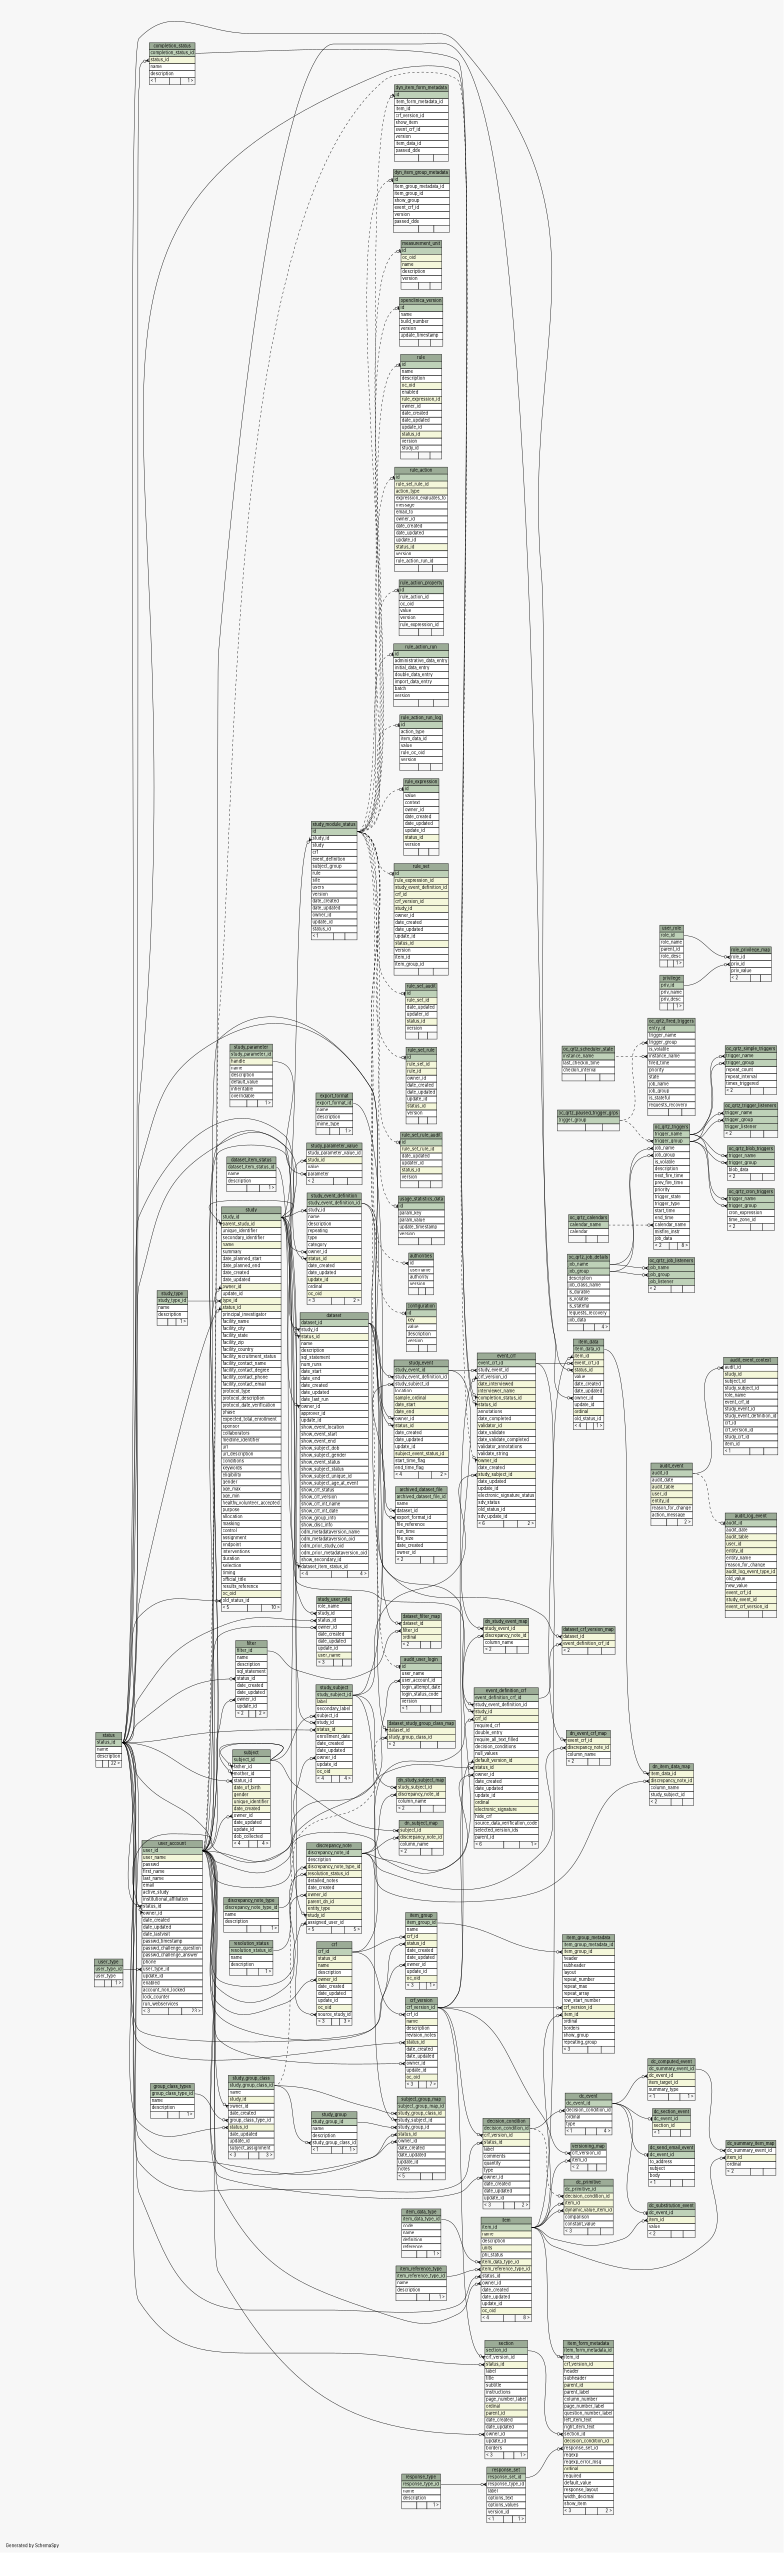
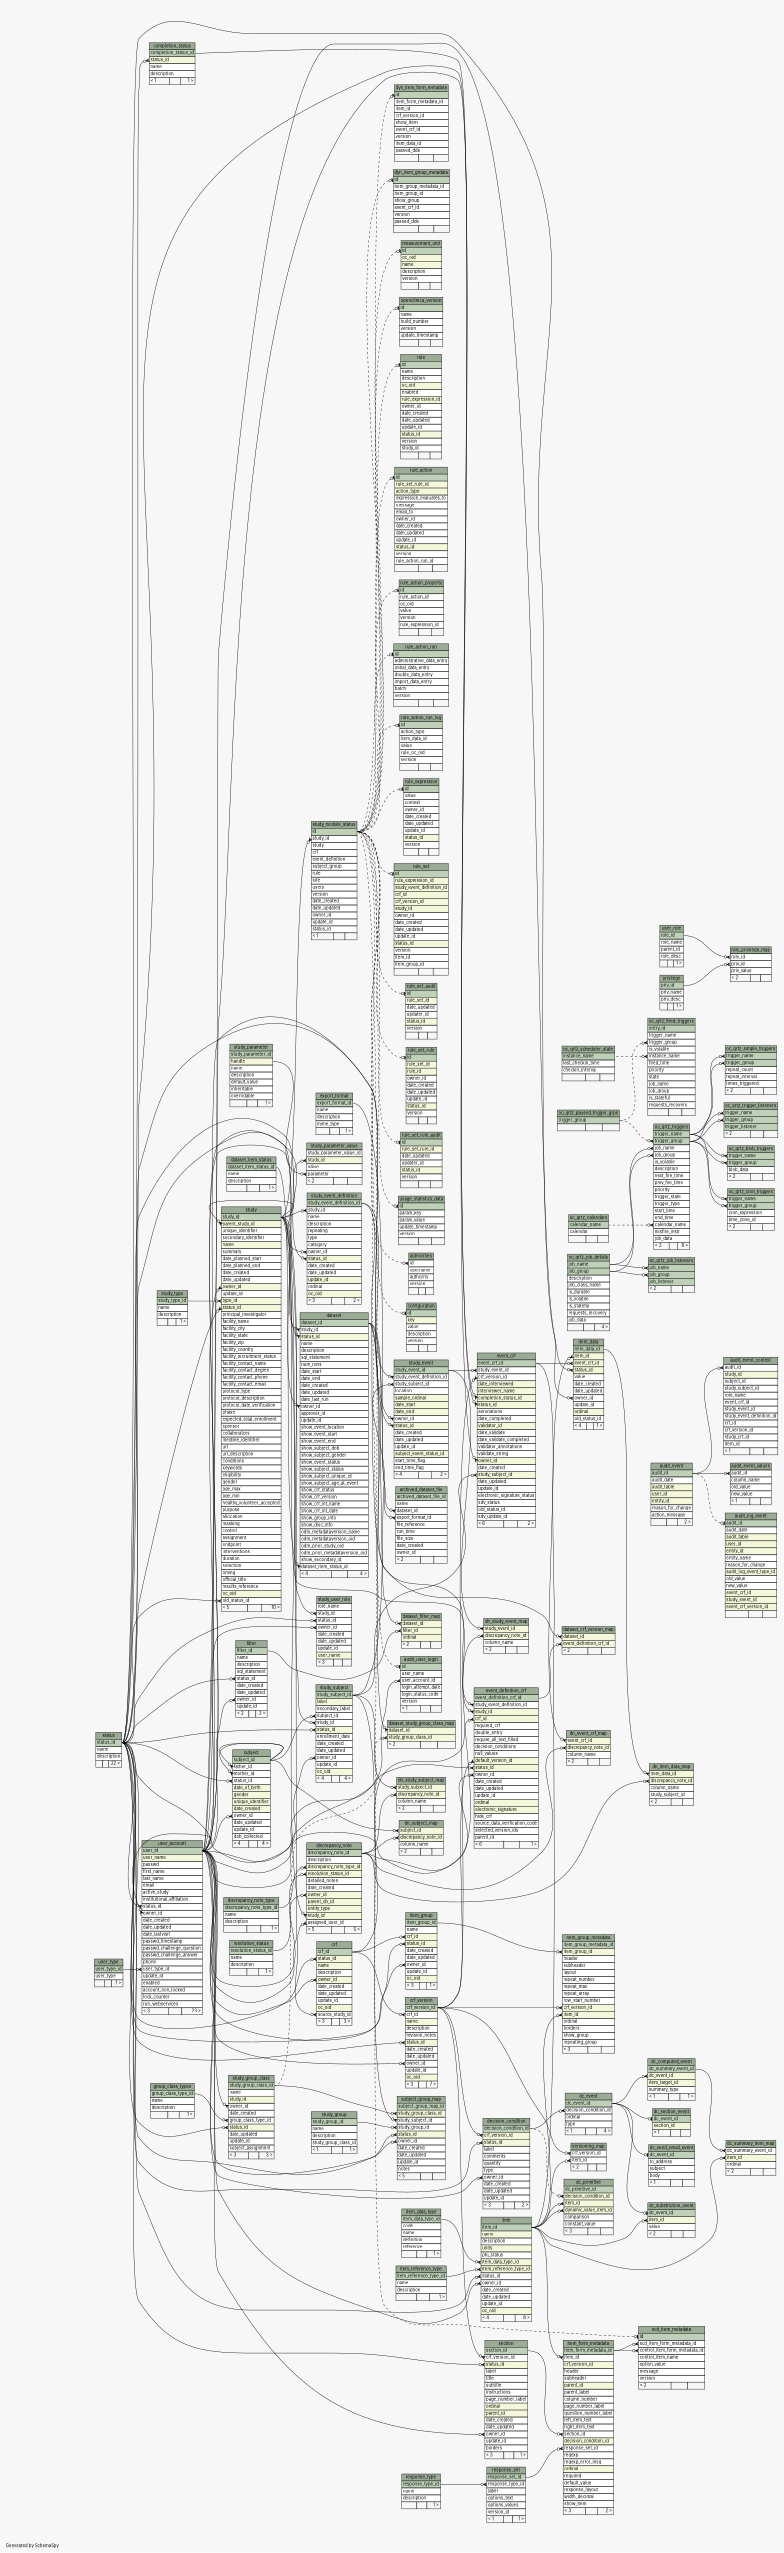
edge "user_account" -> "event_crf": style dashed -> solid
node "audit_event_values": added
edge "status" -> "crf": added
edge "study_group_class" -> "study_group": removed
node "scd_item_metadata": added
